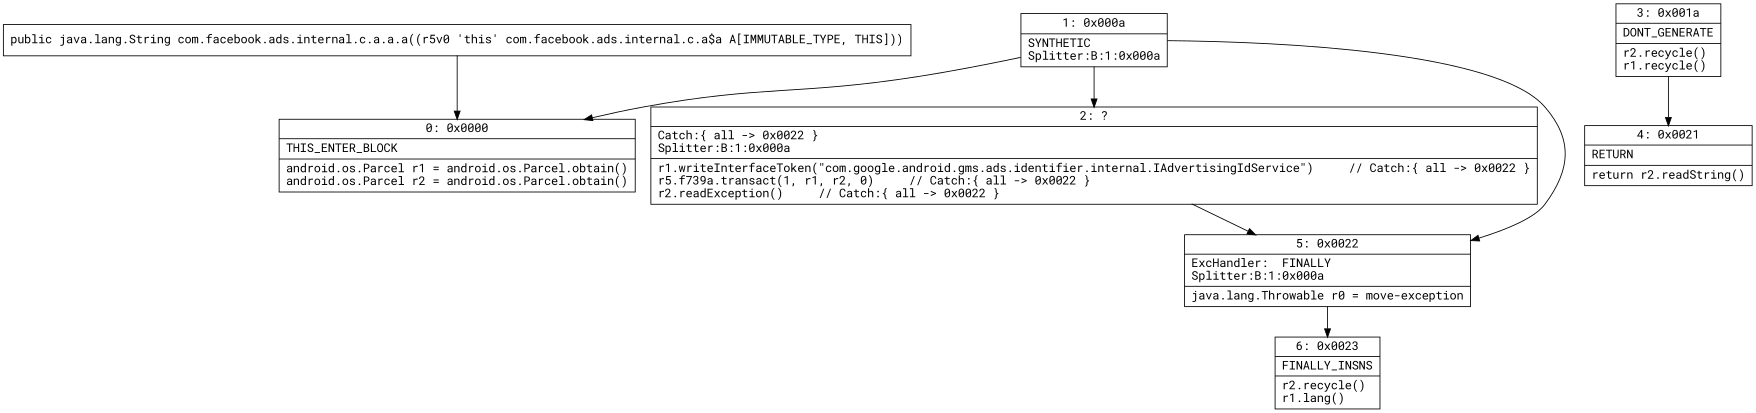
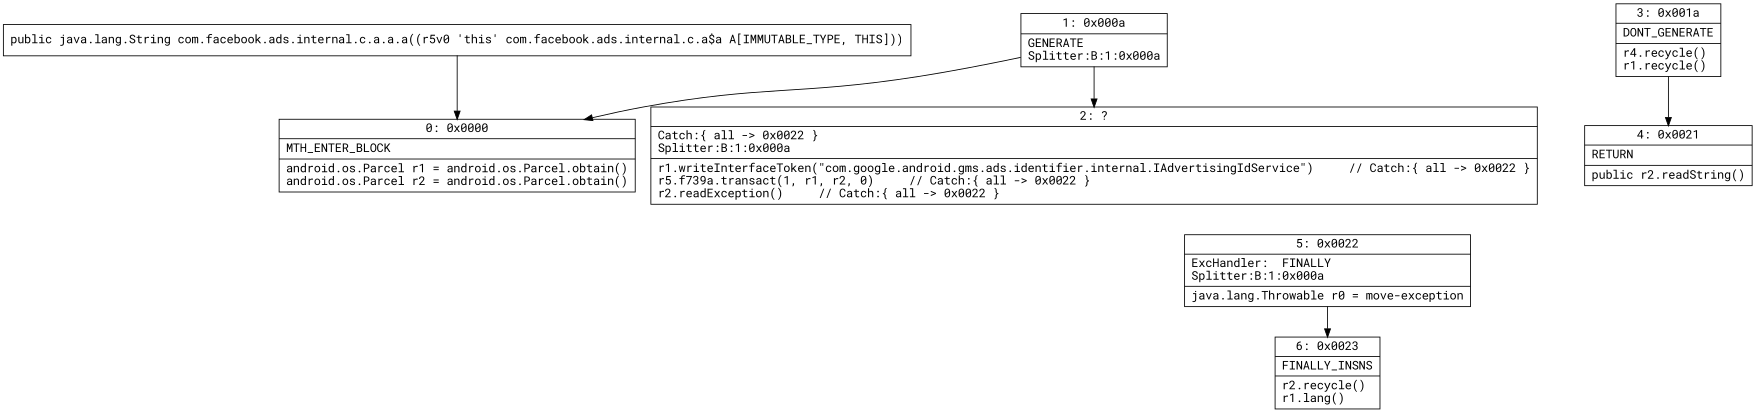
node "1: 0x000a": text "SYNTHETIC" -> "GENERATE"
node "3: 0x001a": text "r2.recycle()" -> "r4.recycle()"
edge "1: 0x000a" -> "5: 0x0022": removed
node "0: 0x0000": text "THIS_ENTER_BLOCK" -> "MTH_ENTER_BLOCK"
node "4: 0x0021": text "return r2.readString()" -> "public r2.readString()"
edge "2: ?" -> "5: 0x0022": removed
